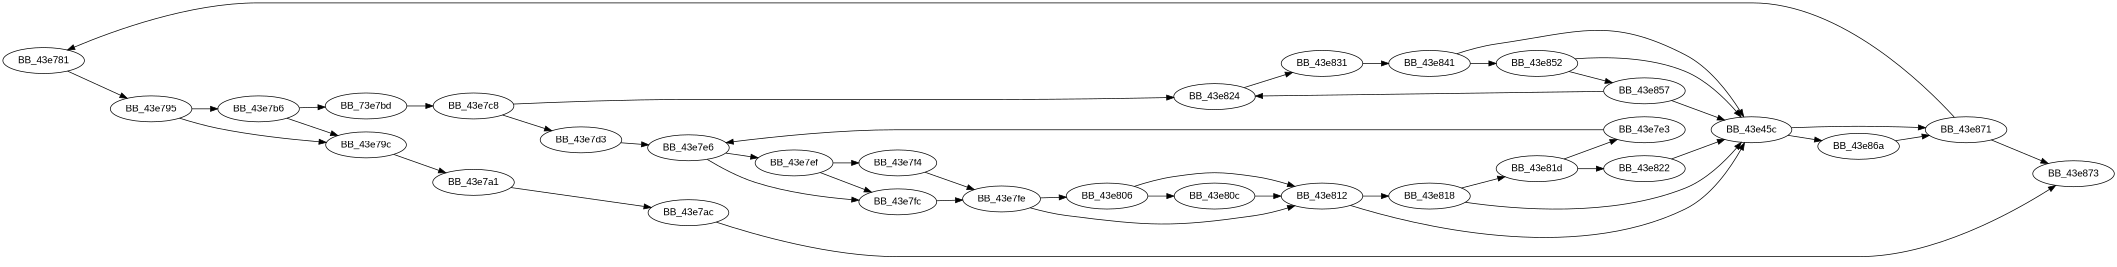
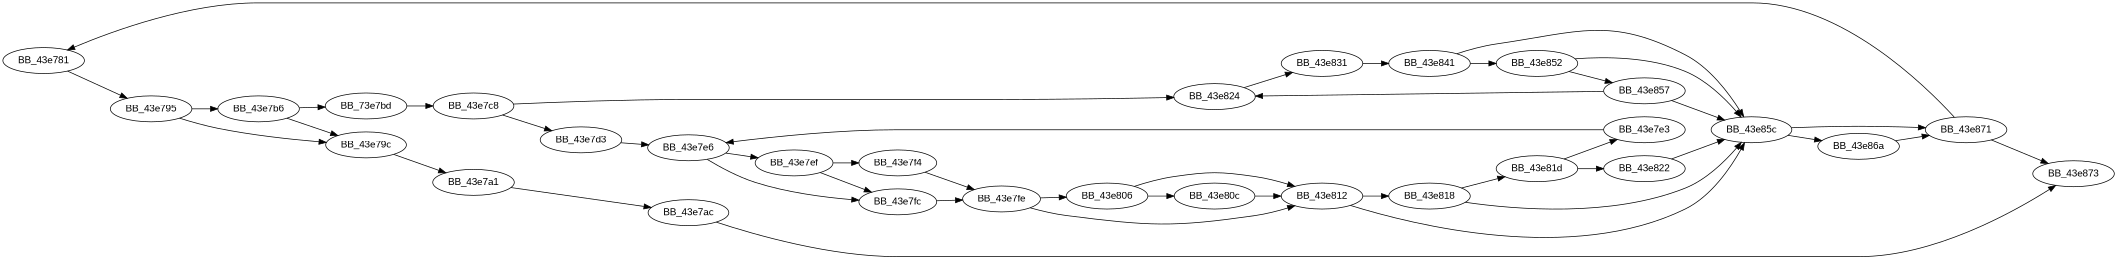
node "BB_43e45c": label "BB_43e45c" -> "BB_43e85c"
